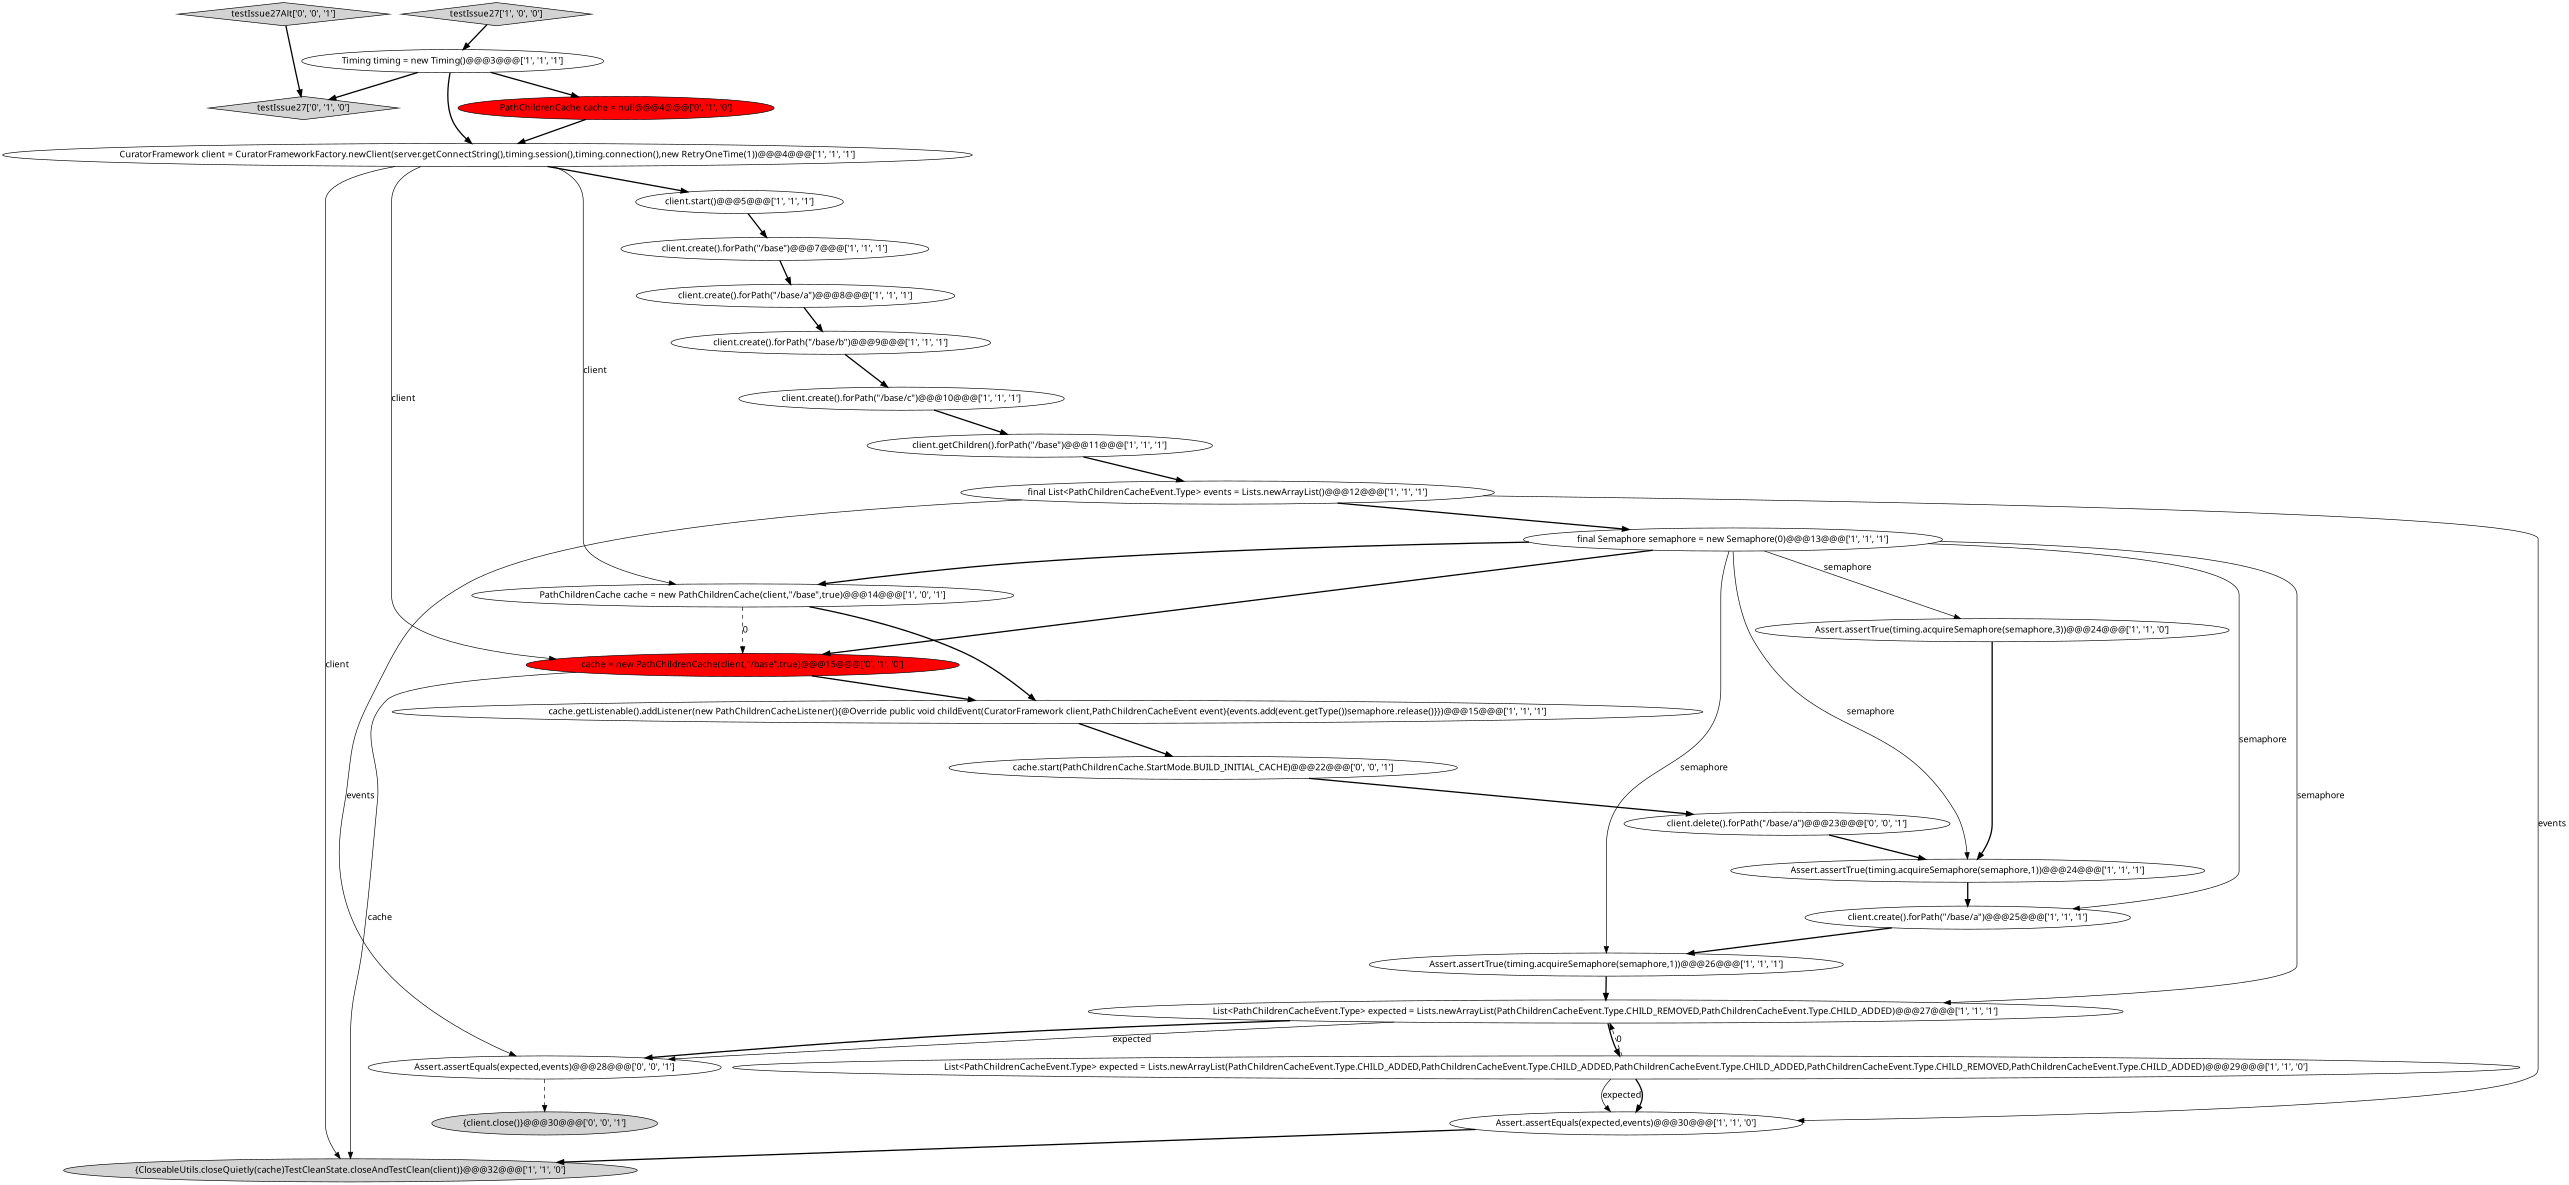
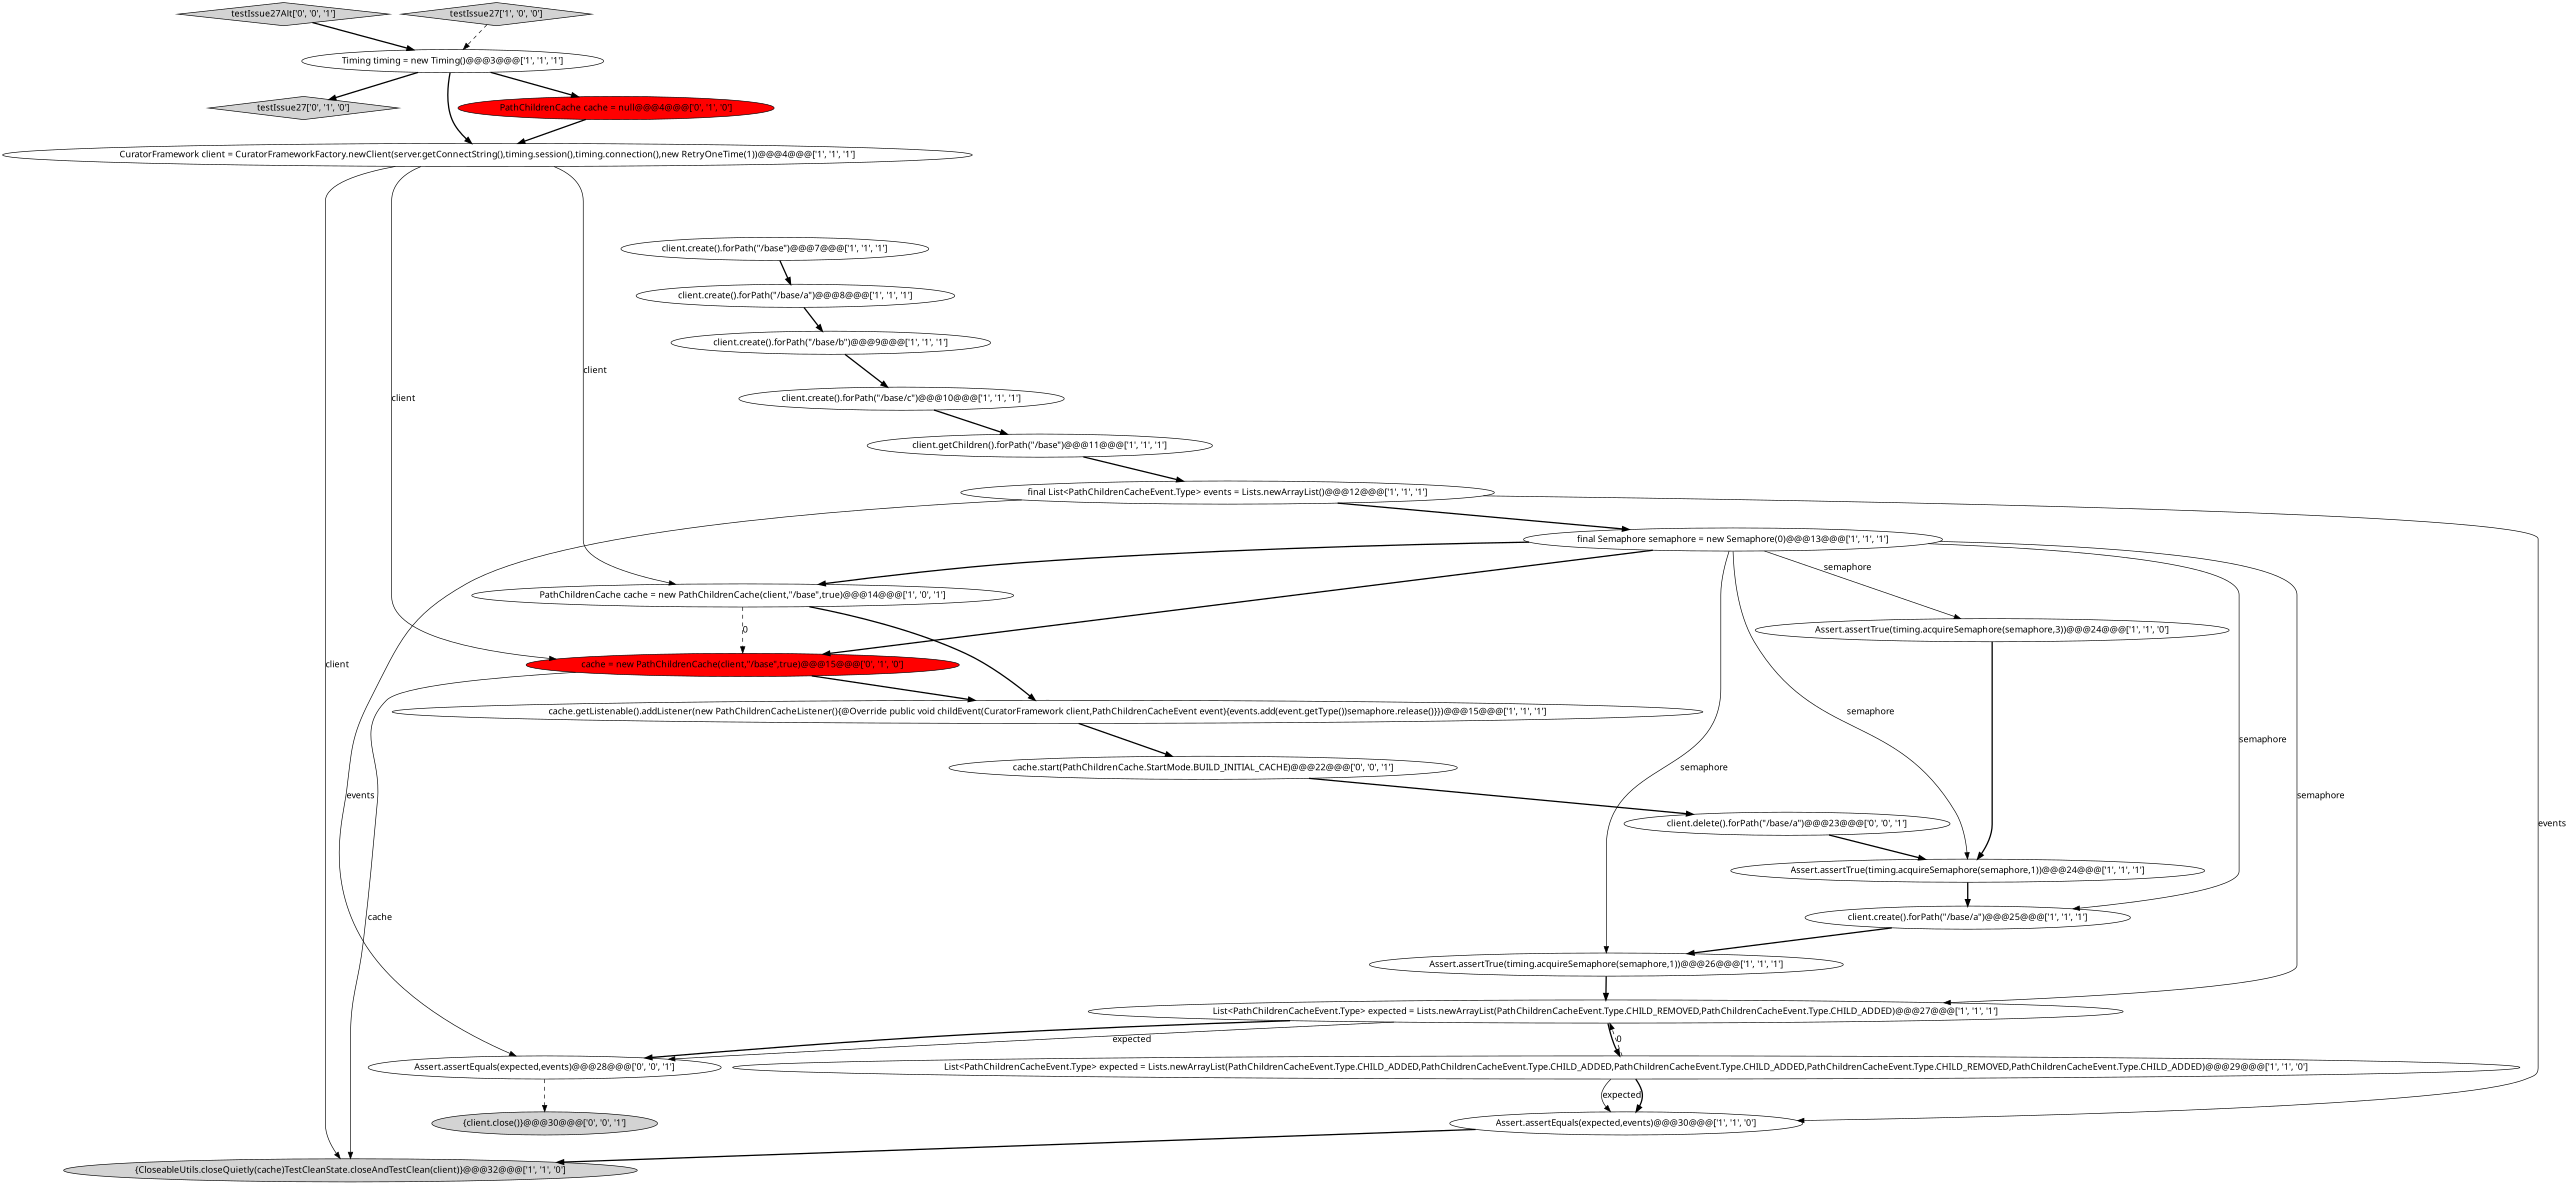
edge "testIssue27['1', '0', '0']" -> "Timing timing = new Timing()@@@3@@@['1', '1', '1']": style bold -> dashed
edge "testIssue27Alt['0', '0', '1']" -> "testIssue27['0', '1', '0']": now "testIssue27Alt['0', '0', '1']" -> "Timing timing = new Timing()@@@3@@@['1', '1', '1']"
node "client.start()@@@5@@@['1', '1', '1']": removed
